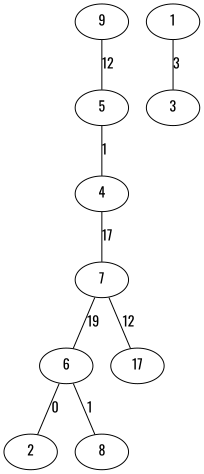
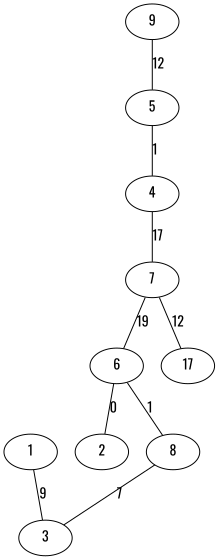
edge "1" -- "3": label "3" -> "9"
edge "8" -- "3": added, label "7"
